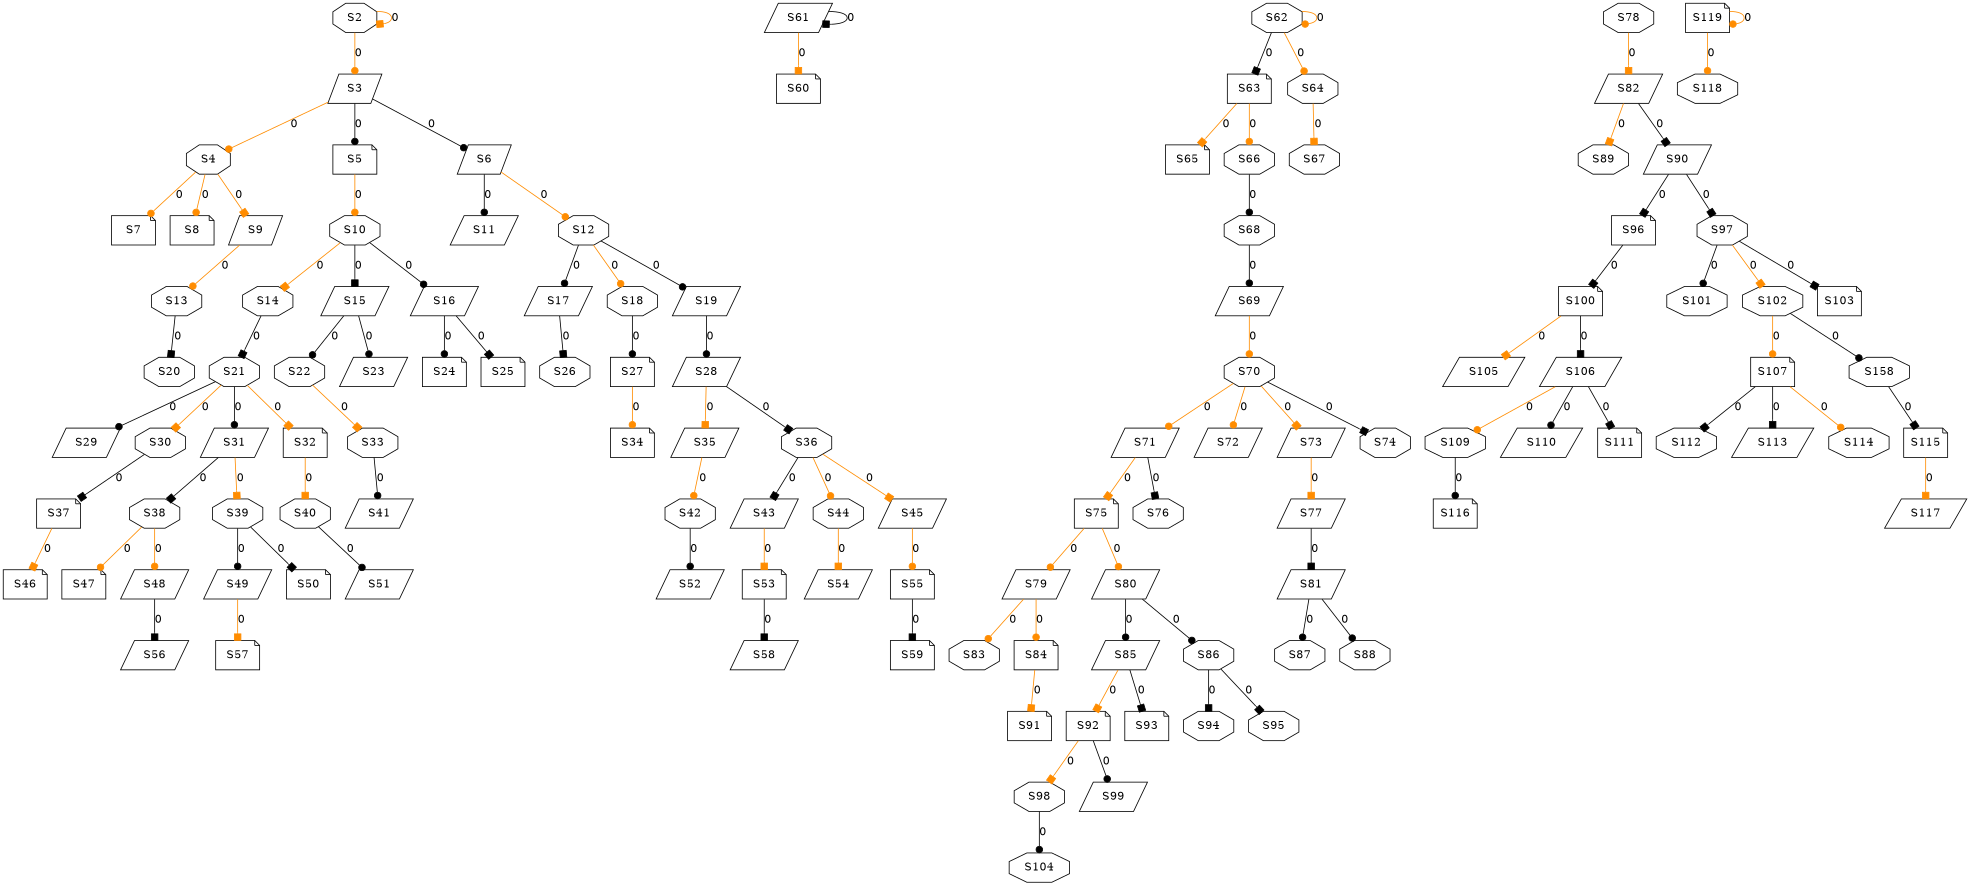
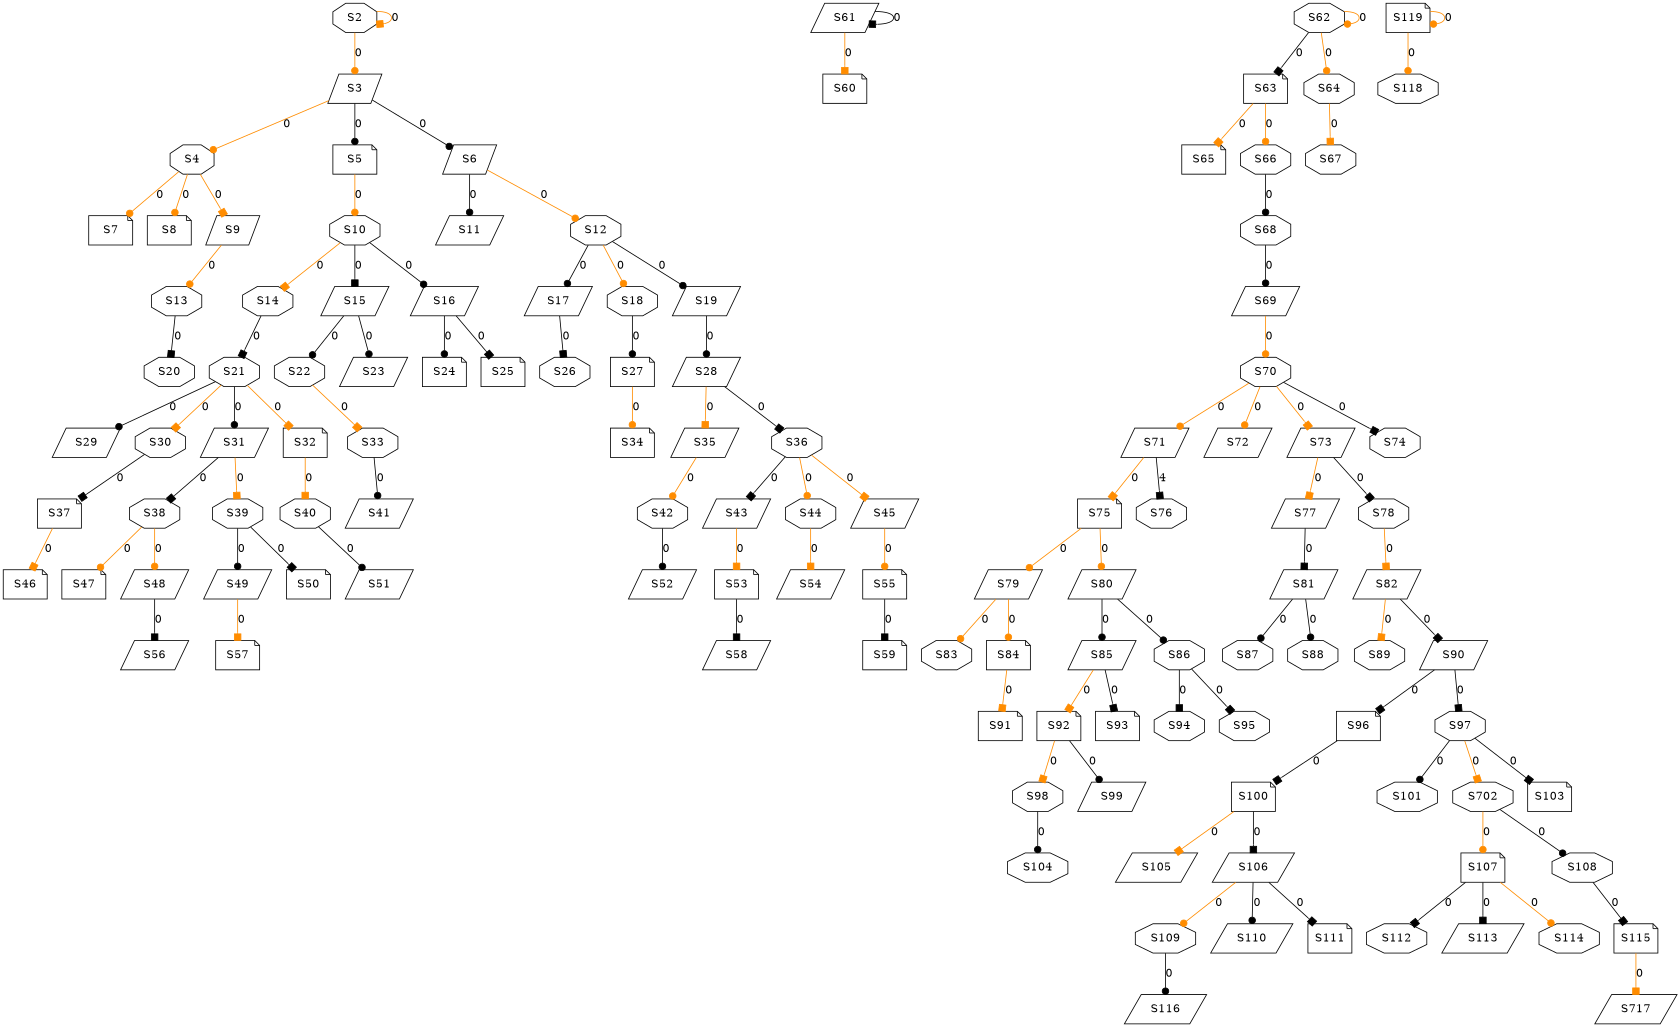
node "S102": label "S102" -> "S702"
node "S158": label "S158" -> "S108"
edge "S73" -> "S78": added, label "0"
edge "S71" -> "S76": label "0" -> "4"
node "S116": shape note -> parallelogram
node "S117": label "S117" -> "S717"
